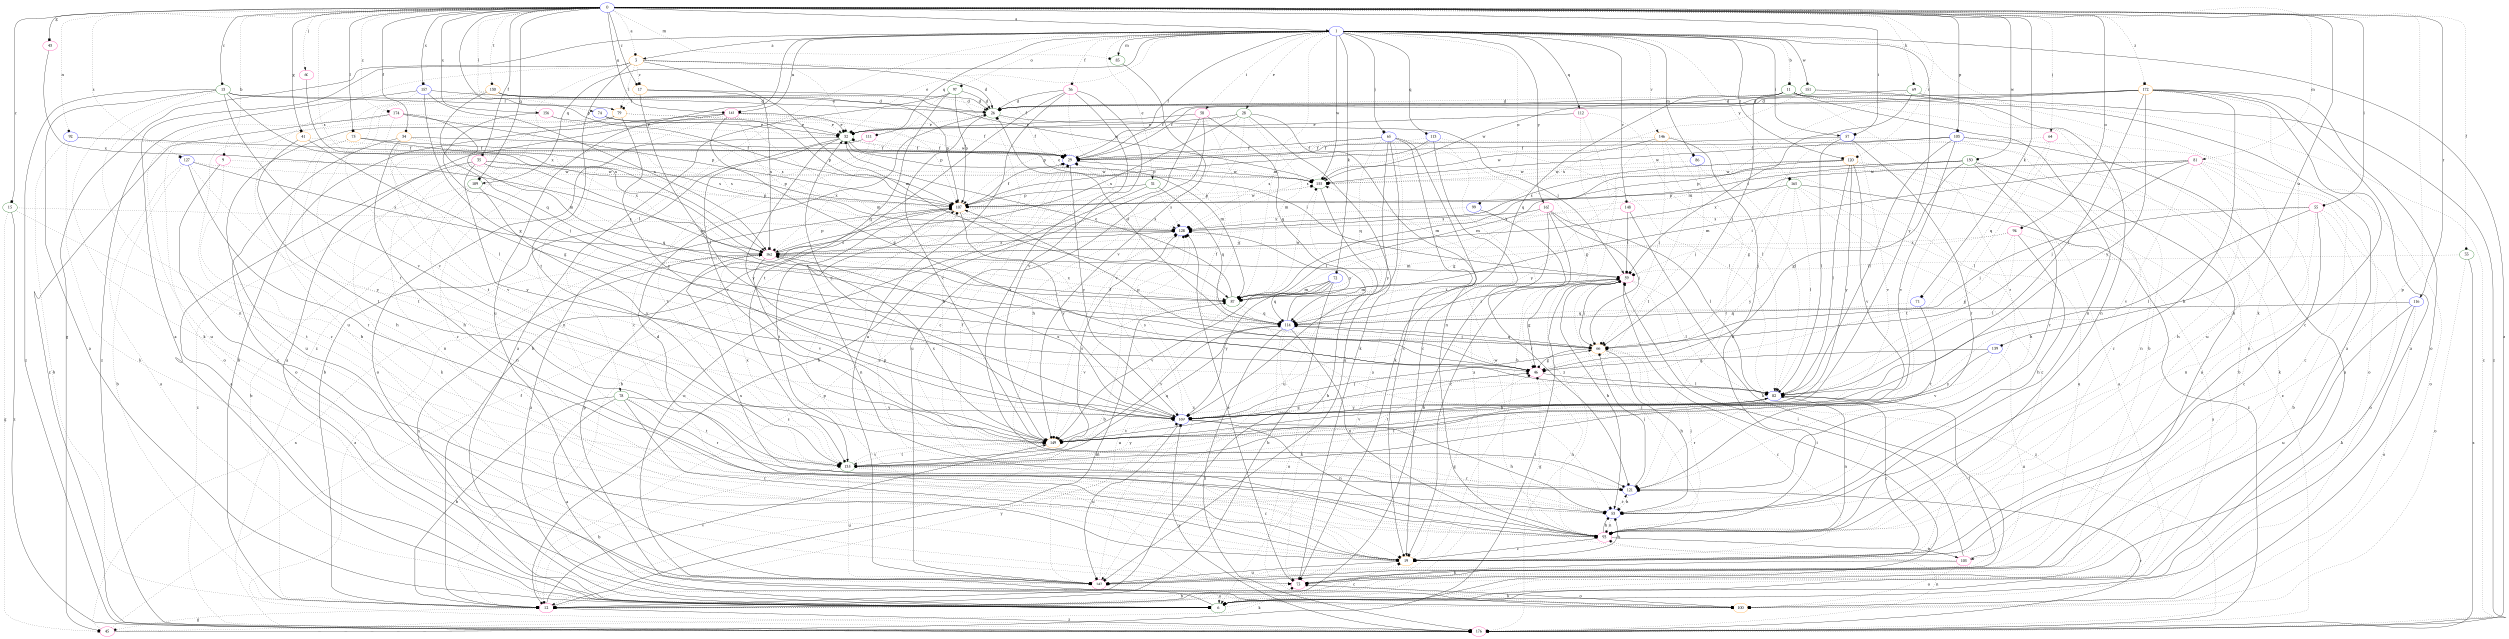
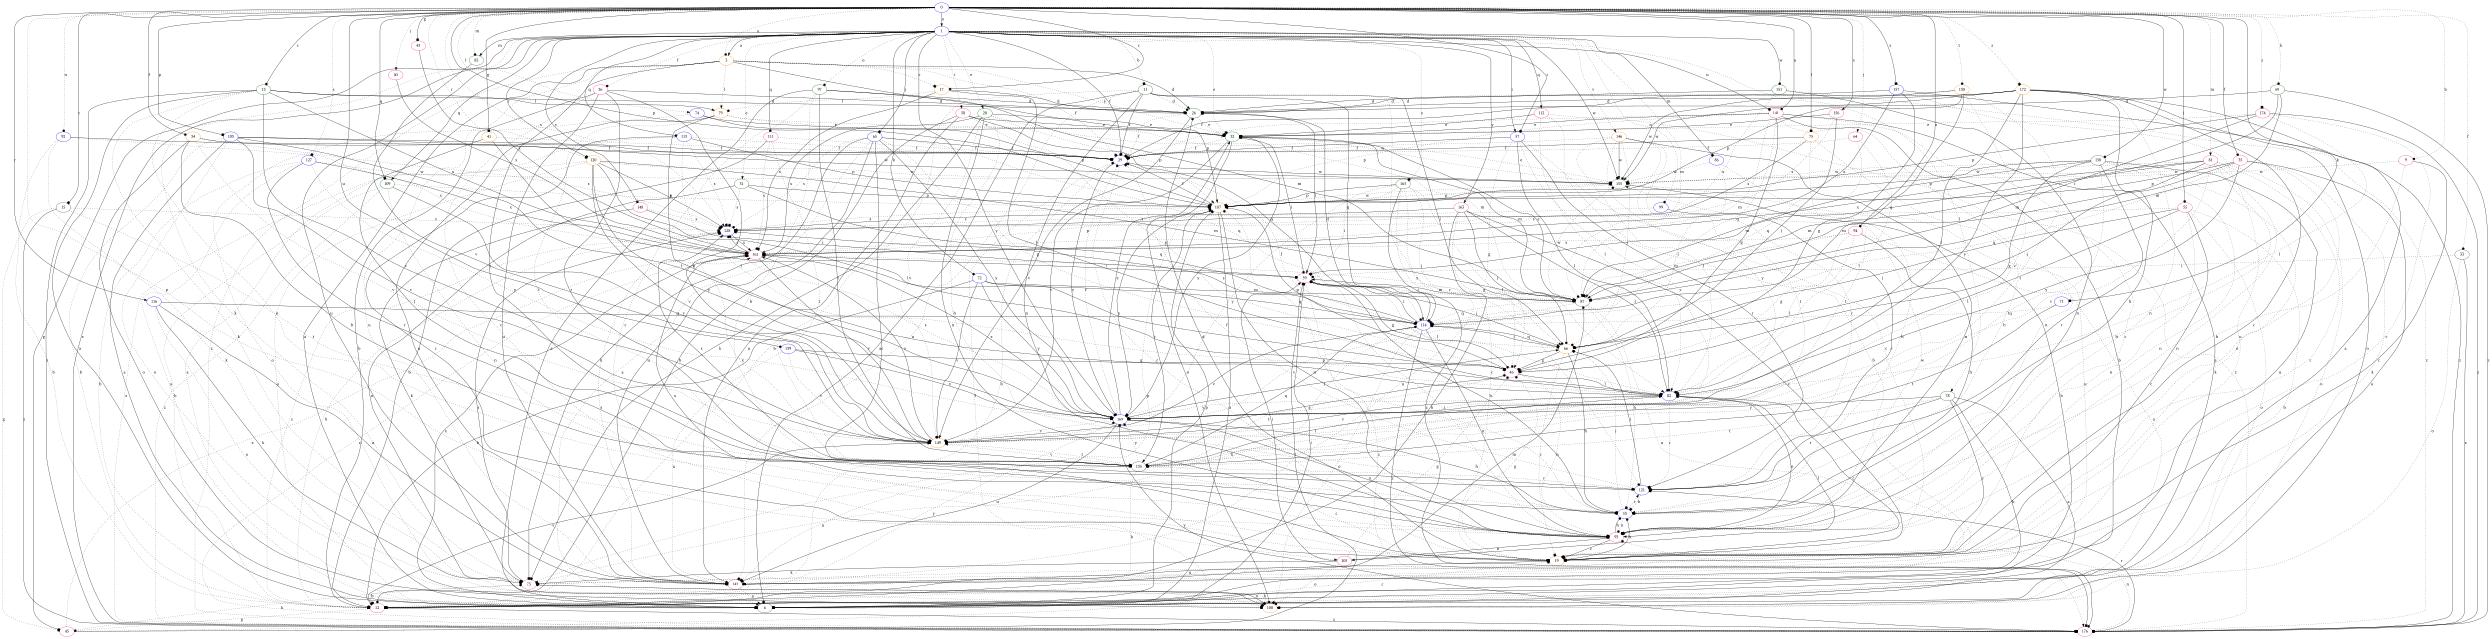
edge "69" -> "87": style dotted -> solid
edge "163" -> "114": now "163" -> "46"
